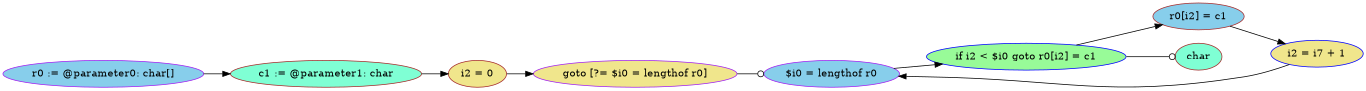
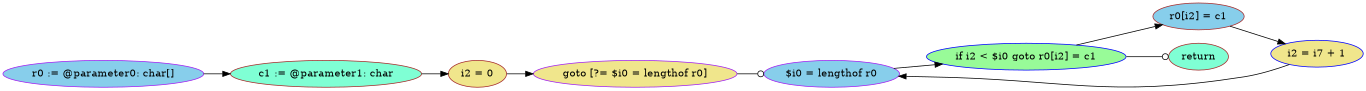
node "char": label "char" -> "return"
